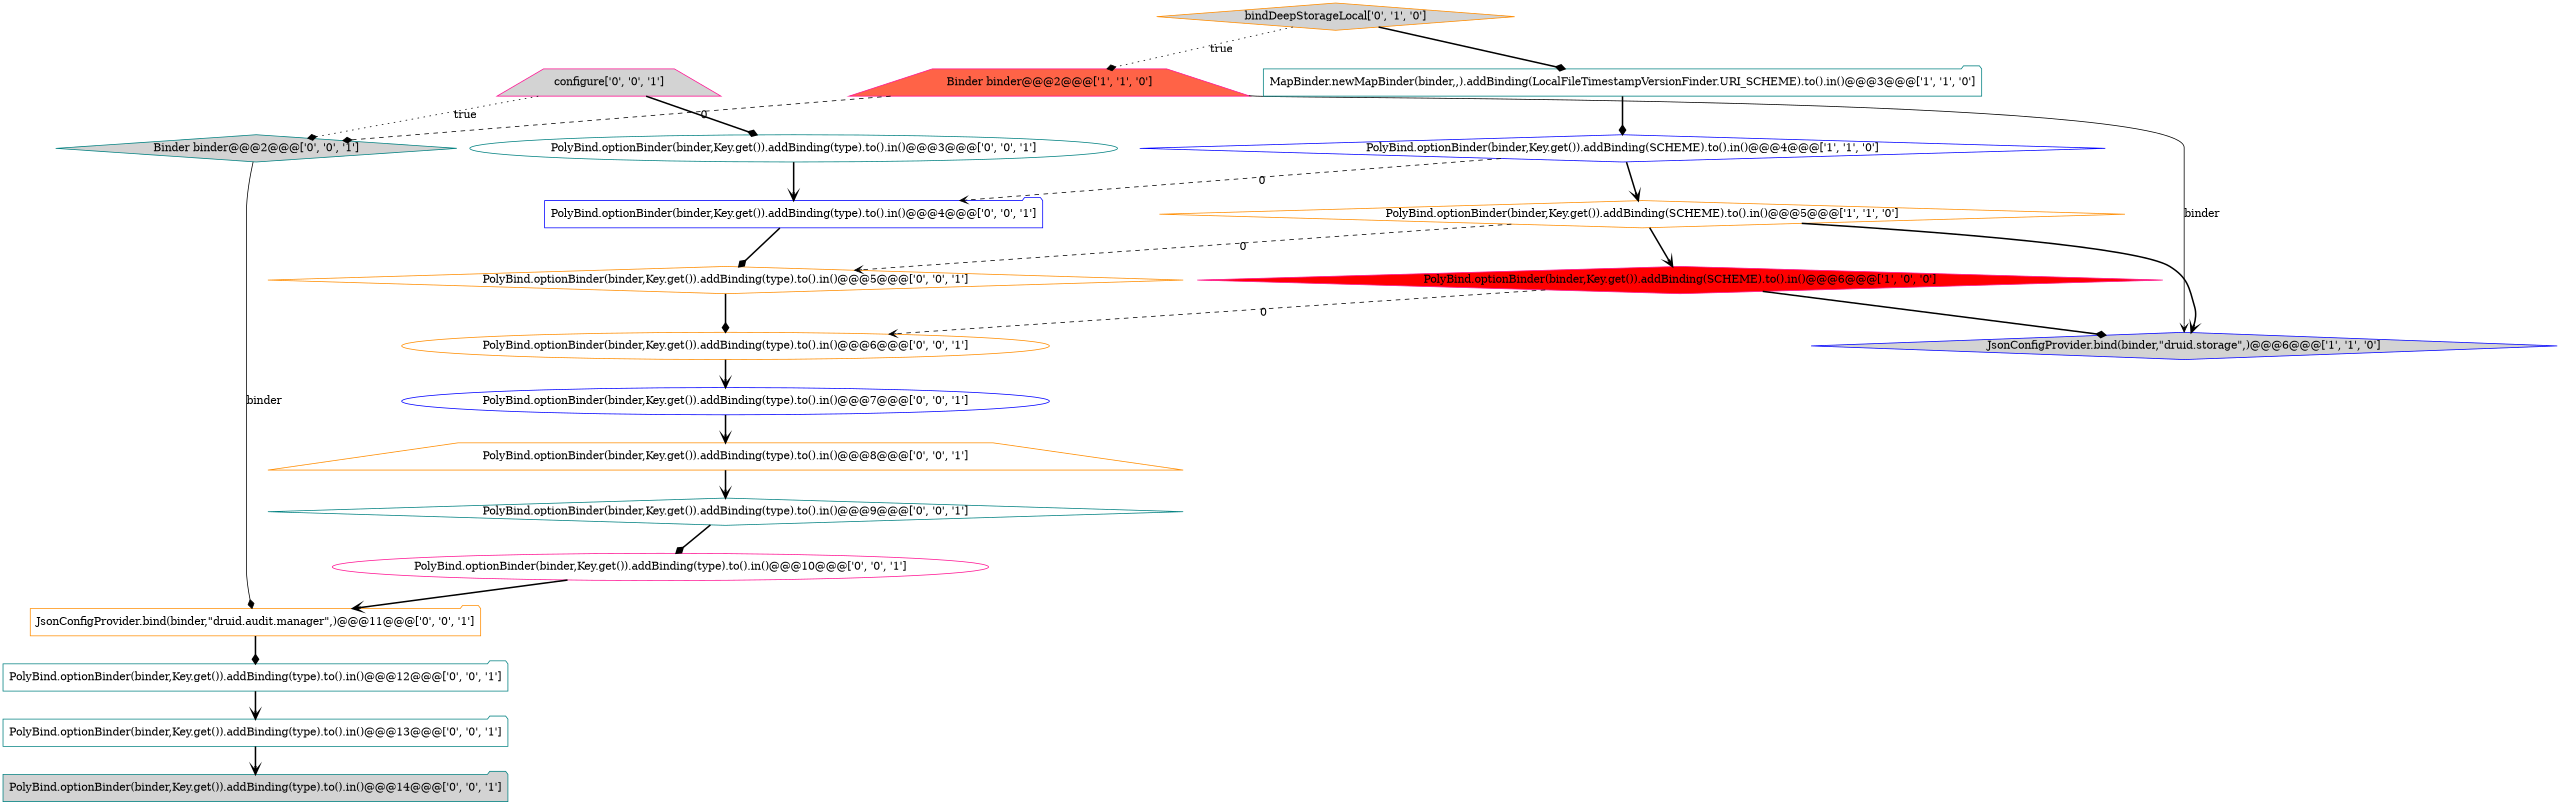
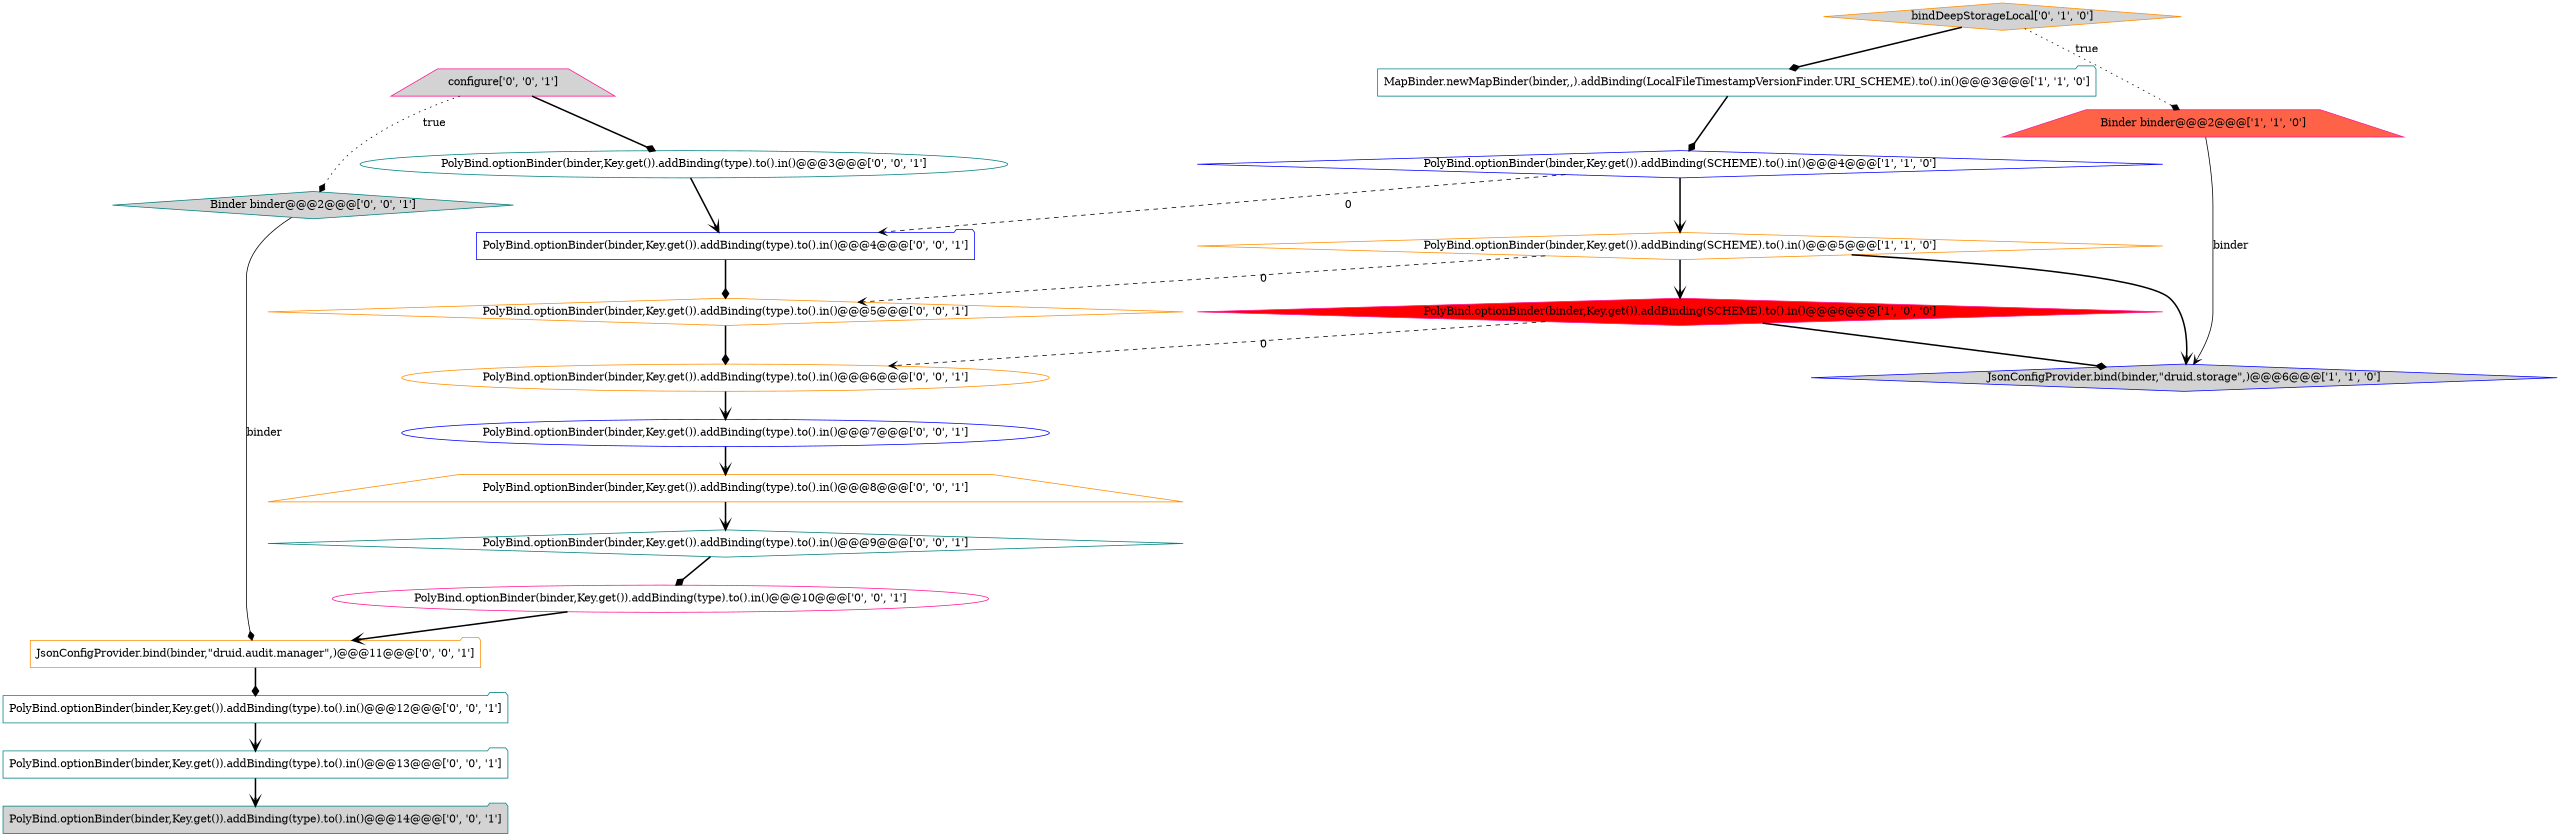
edge "Binder binder@@@2@@@['1', '1', '0']" -> "Binder binder@@@2@@@['0', '0', '1']": removed, label "0"
